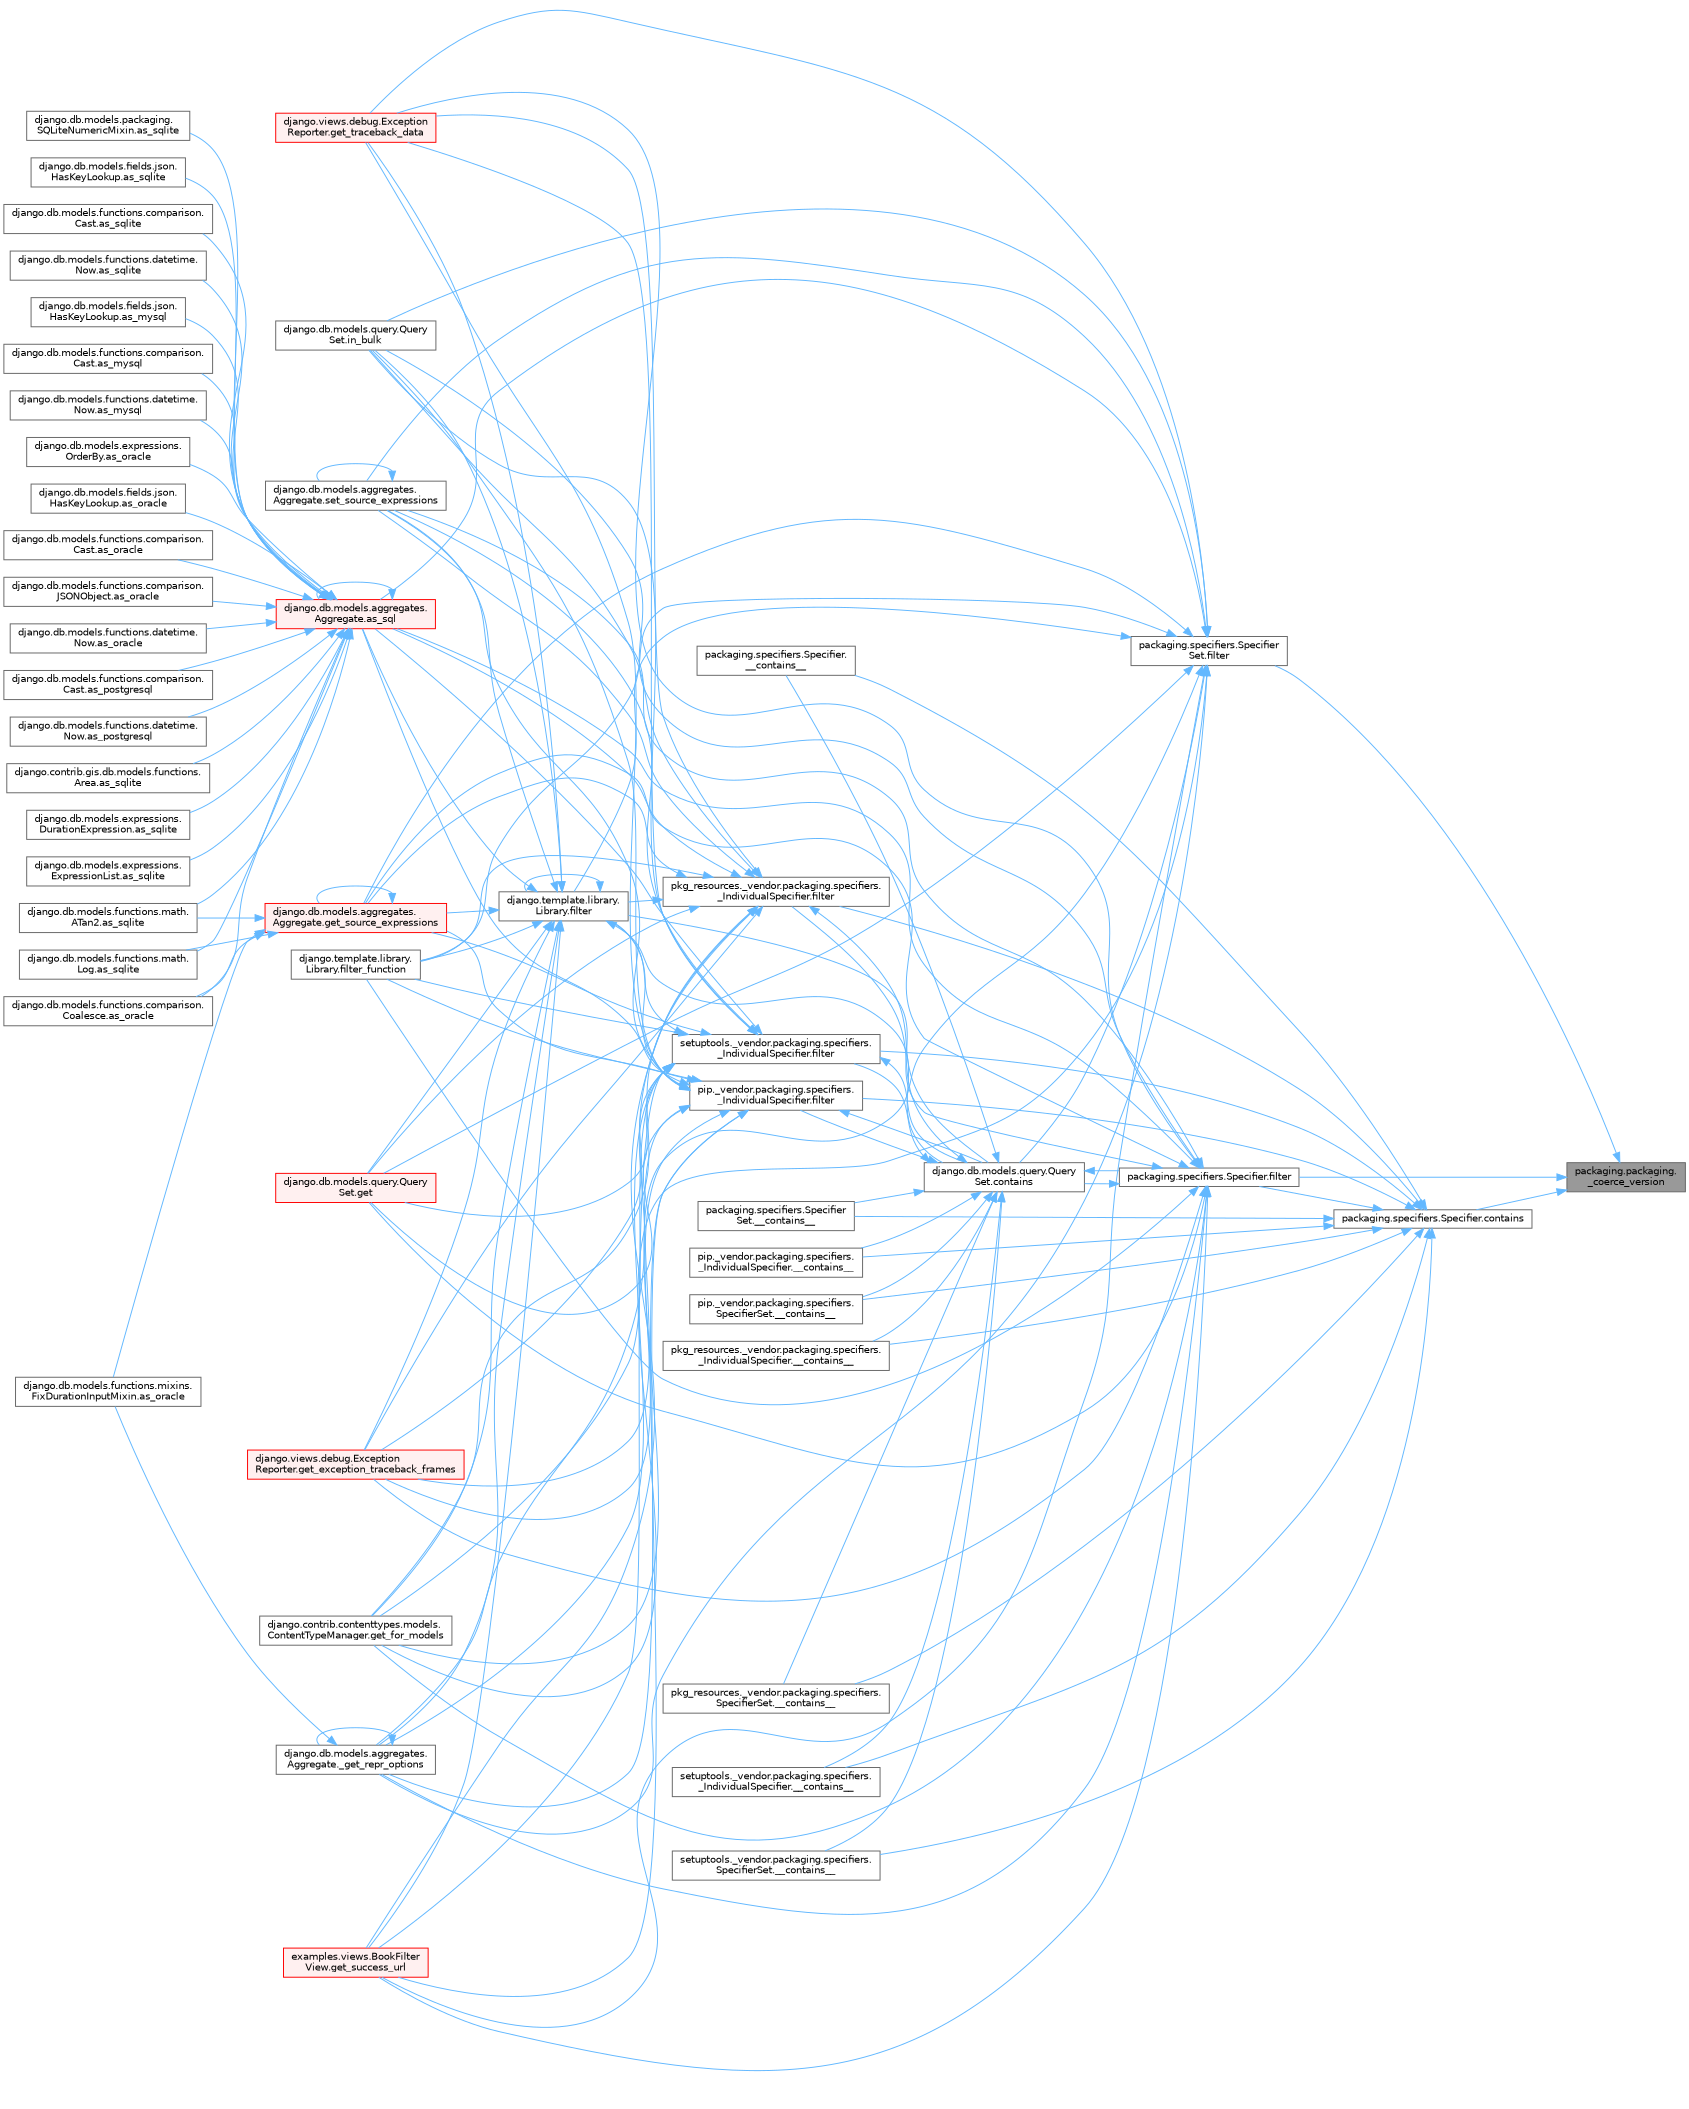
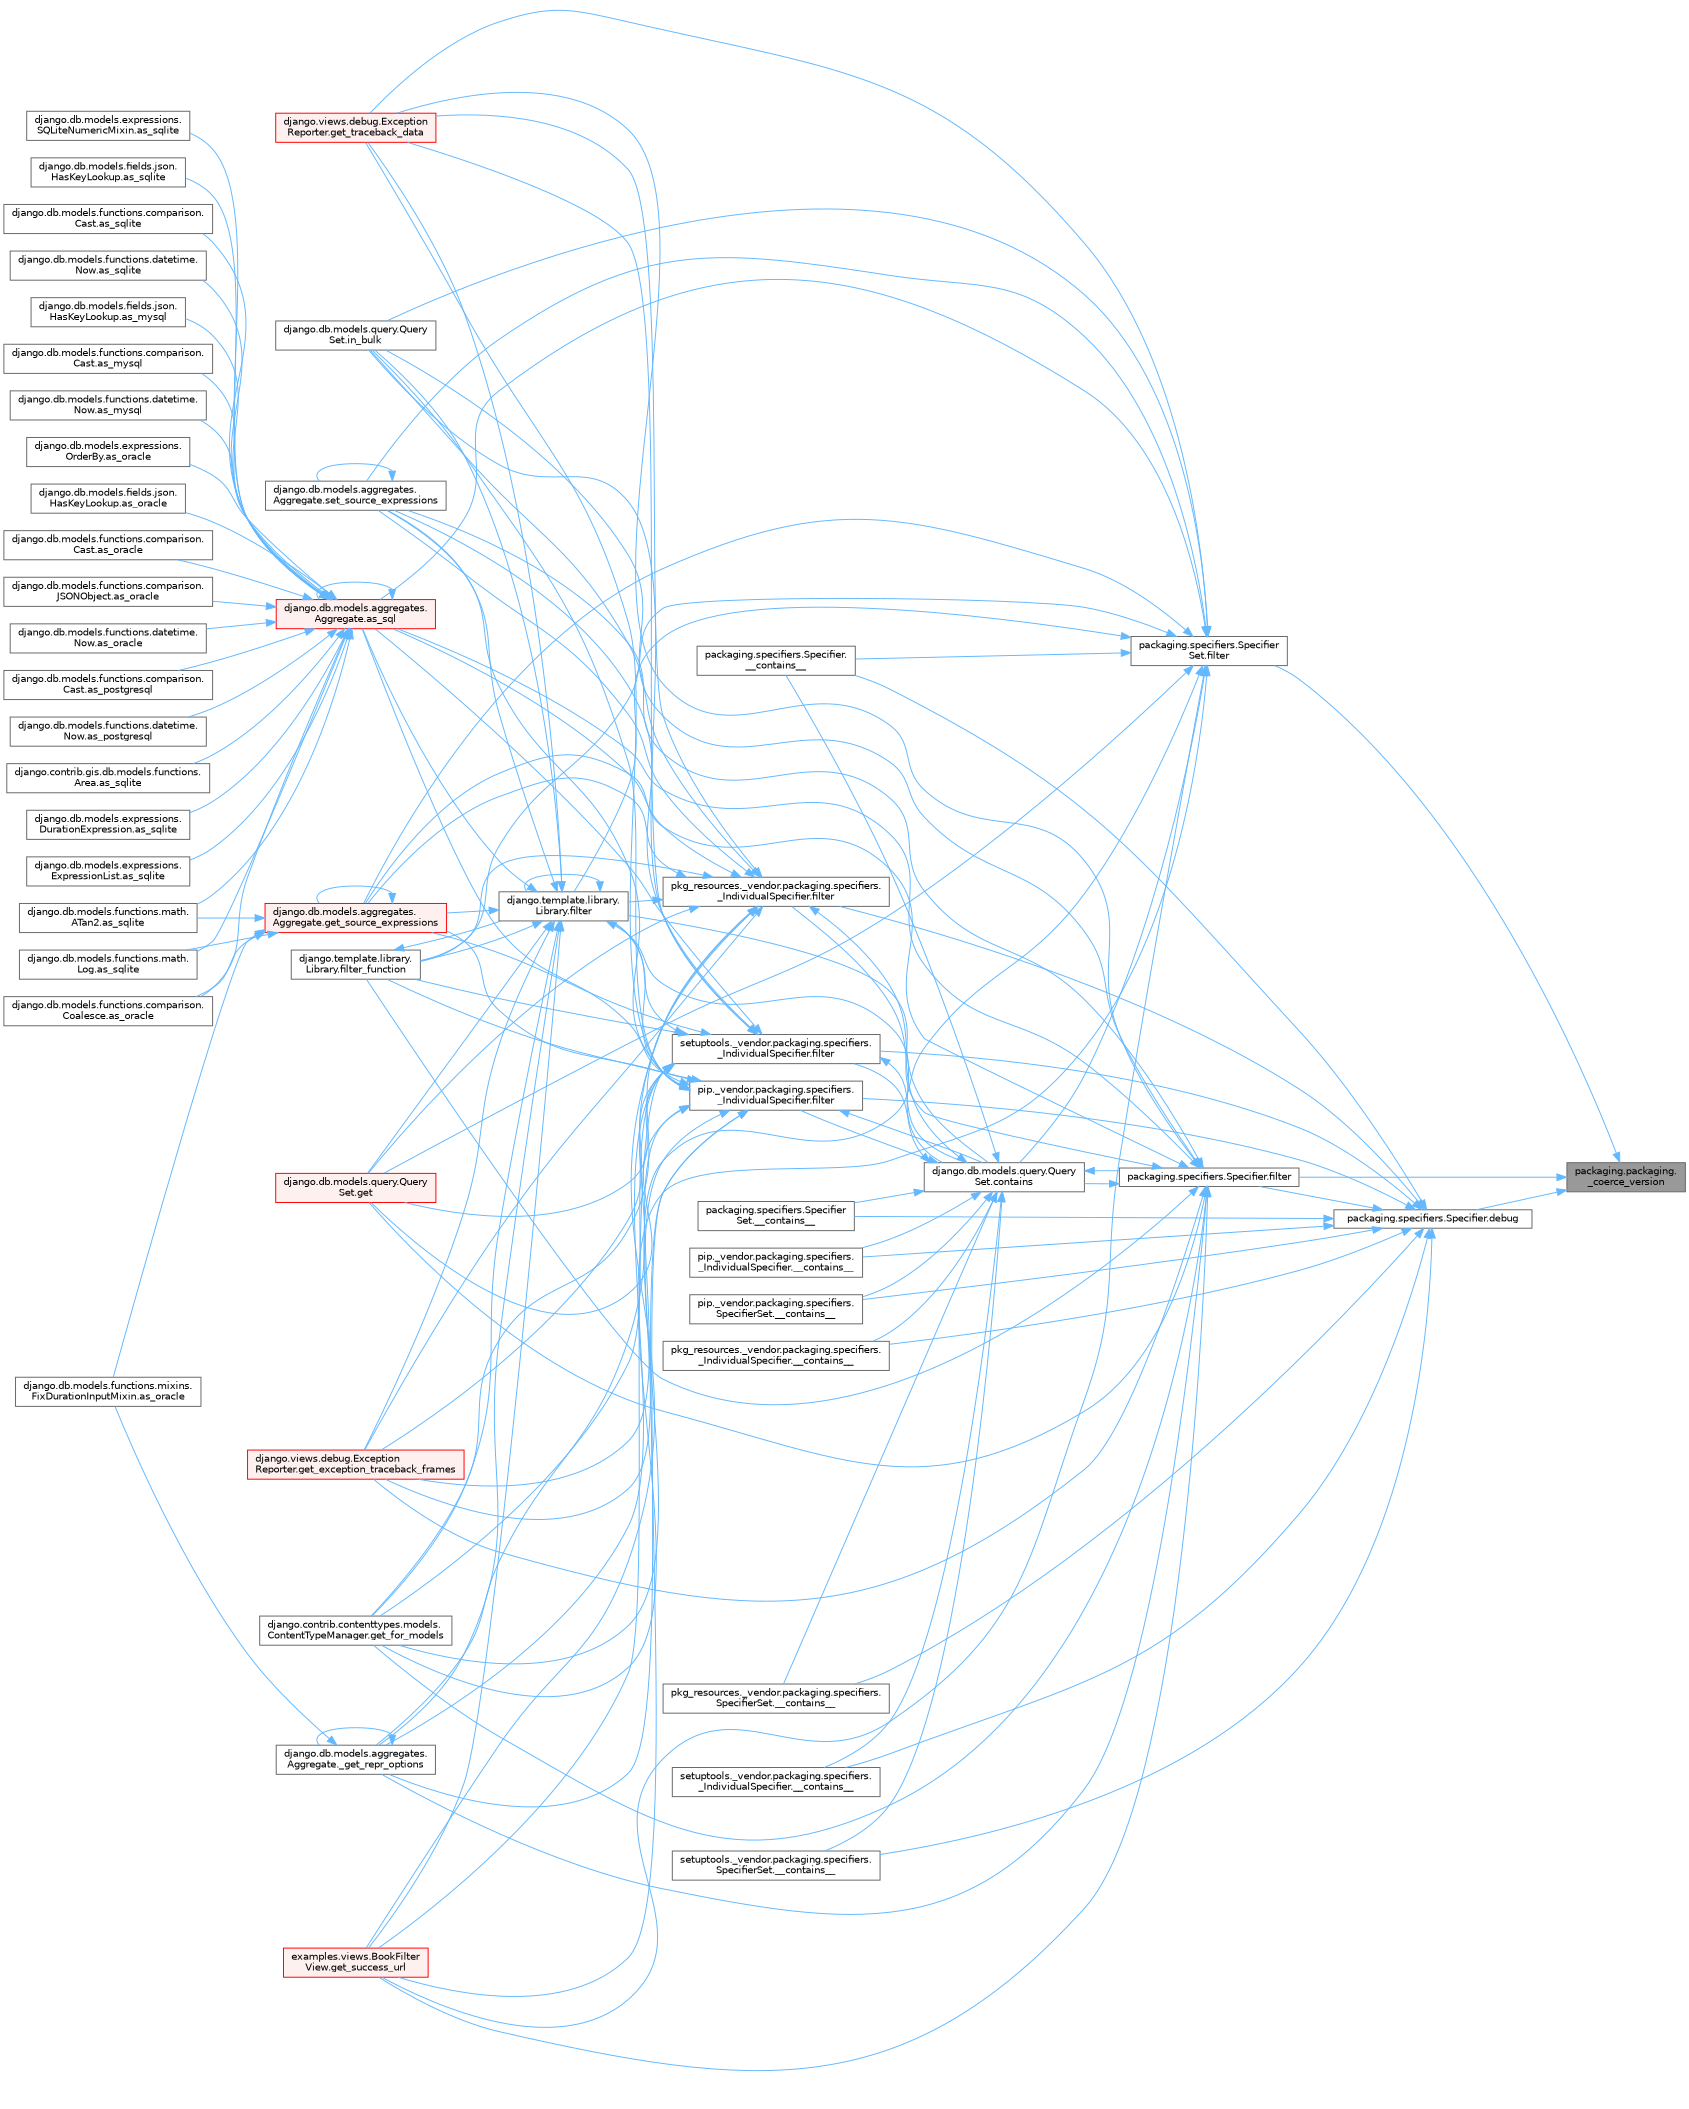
node "django.db.models.packaging. SQLiteNumericMixin.as_sqlite": label "django.db.models.packaging. SQLiteNumericMixin.as_sqlite" -> "django.db.models.expressions. SQLiteNumericMixin.as_sqlite"
edge "django.template.library. Library.filter" -> "django.template.library. Library.filter_function": added
node "packaging.specifiers.Specifier.contains": label "packaging.specifiers.Specifier.contains" -> "packaging.specifiers.Specifier.debug"
edge "django.db.models.aggregates. Aggregate._get_repr_options" -> "packaging.specifiers.Specifier Set.filter": now "packaging.specifiers.Specifier. __contains__" -> "packaging.specifiers.Specifier Set.filter"
